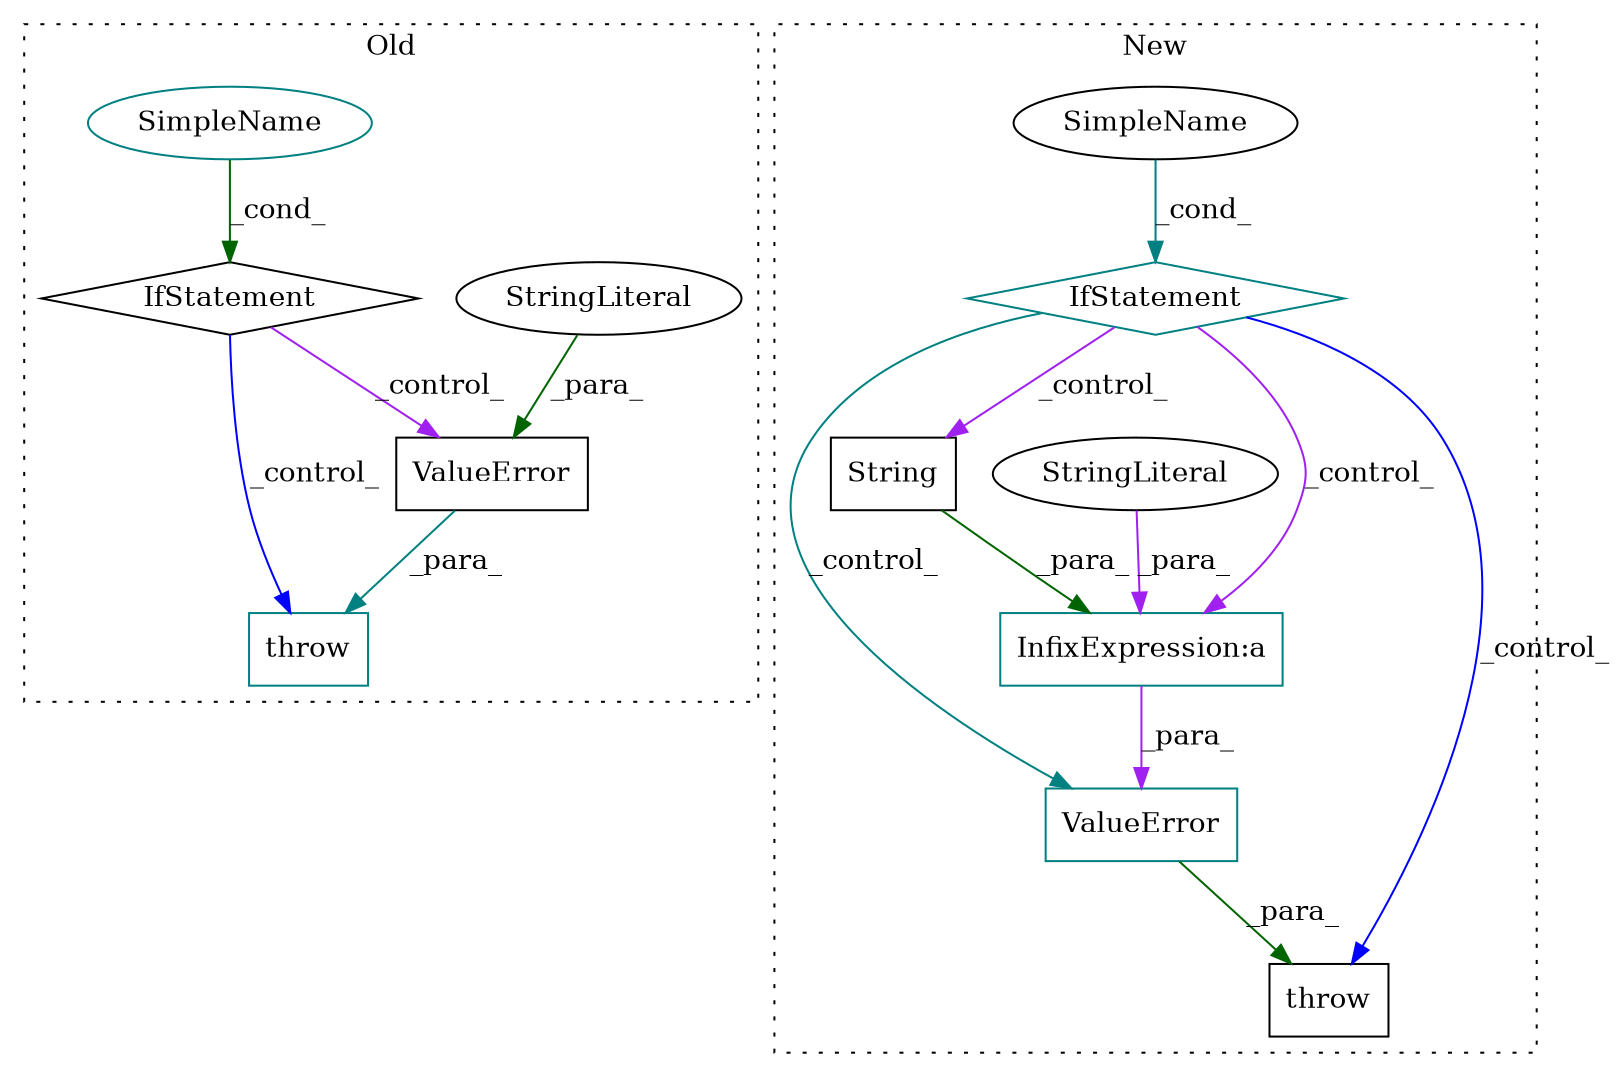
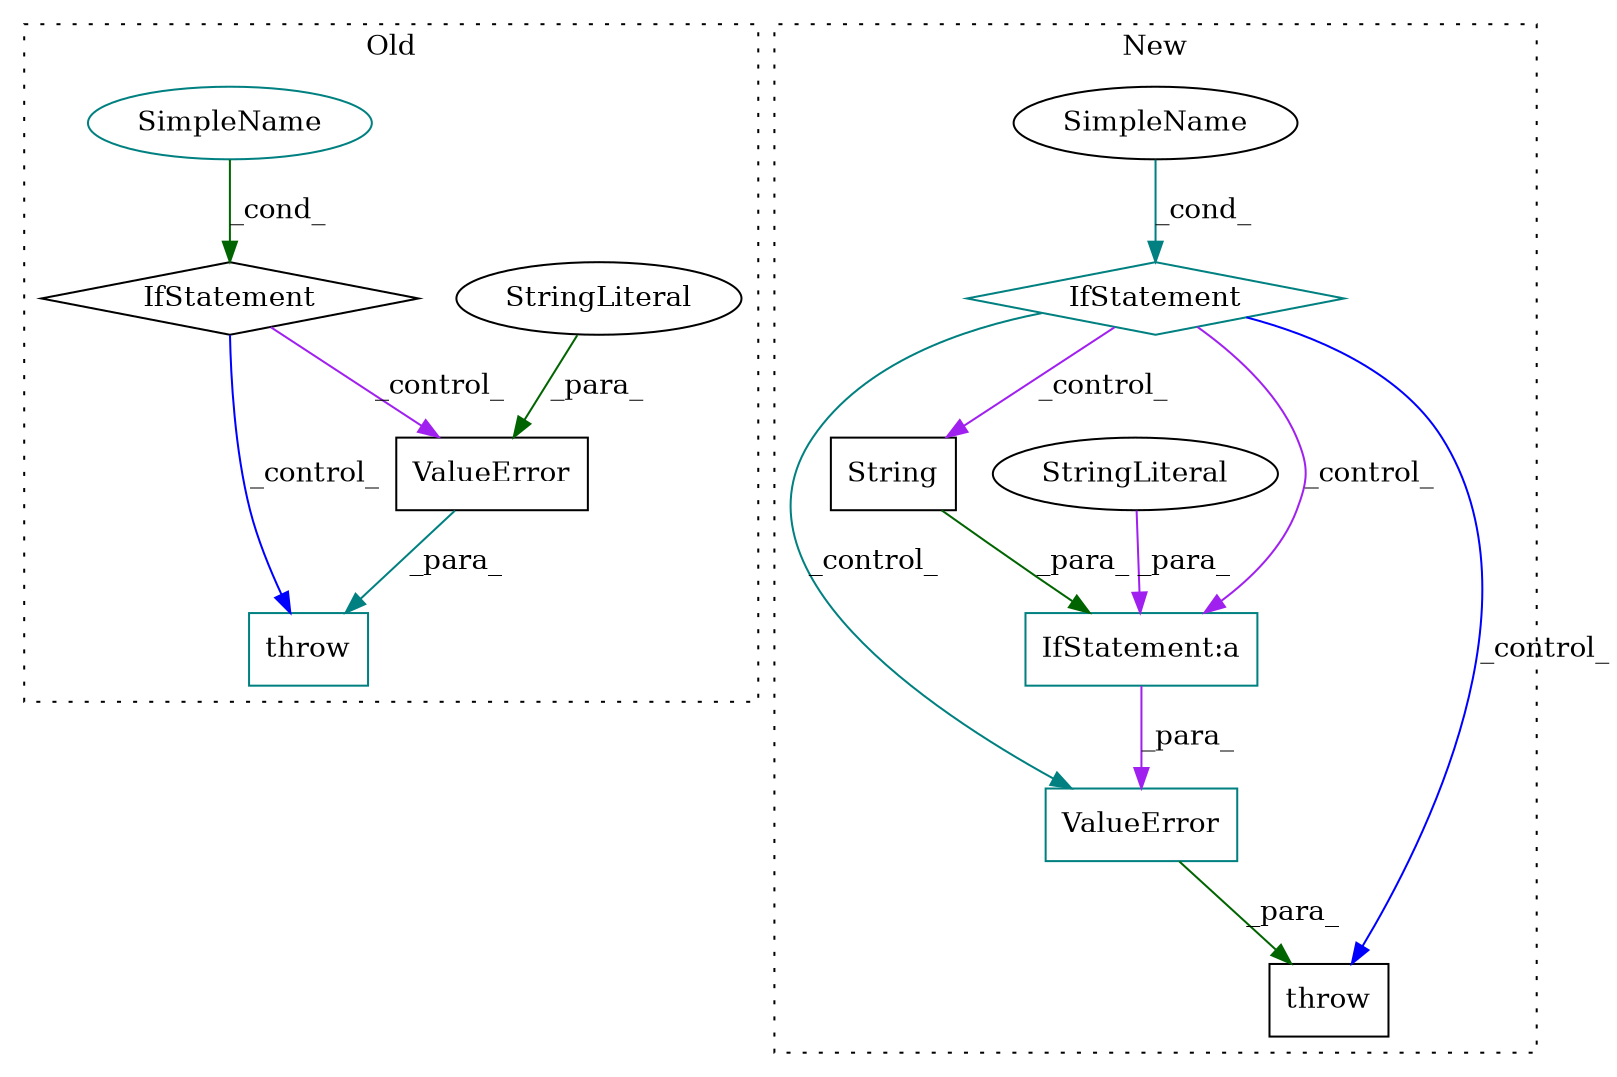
node "InfixExpression:a": label "InfixExpression:a" -> "IfStatement:a"
